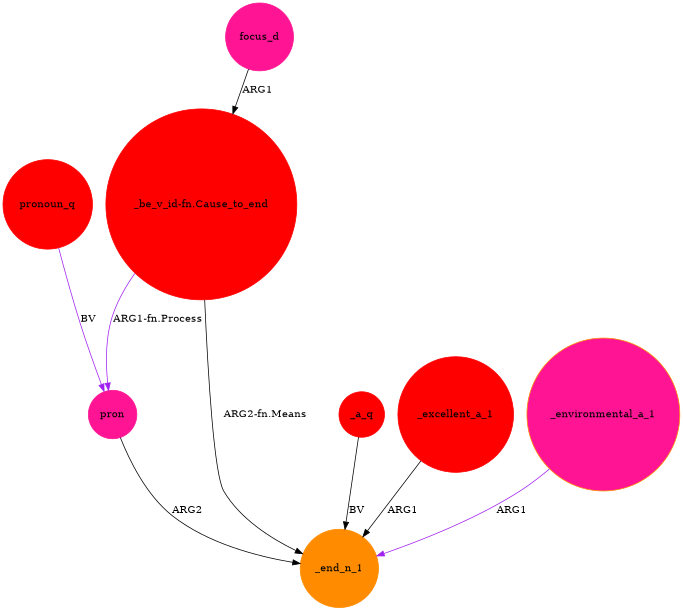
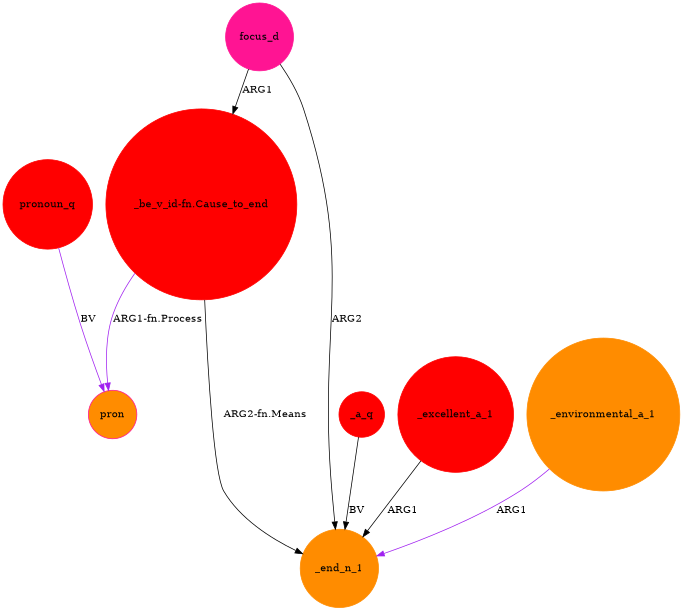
node "pron": fillcolor deeppink -> darkorange
node "_environmental_a_1": fillcolor deeppink -> darkorange
edge "pron" -> "_end_n_1": now "focus_d" -> "_end_n_1"
